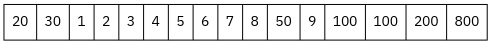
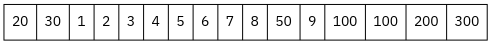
node "20": text "800" -> "300"
